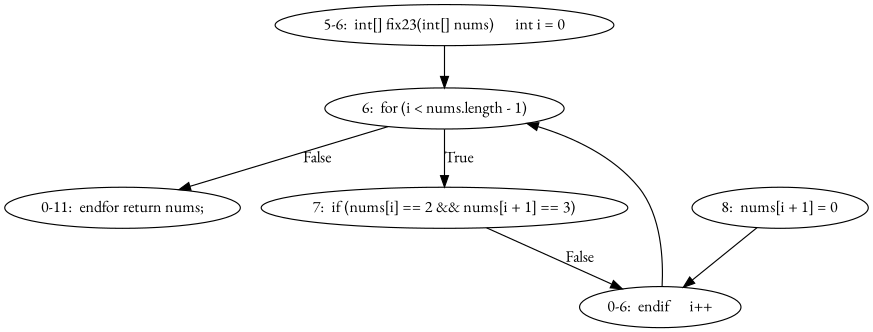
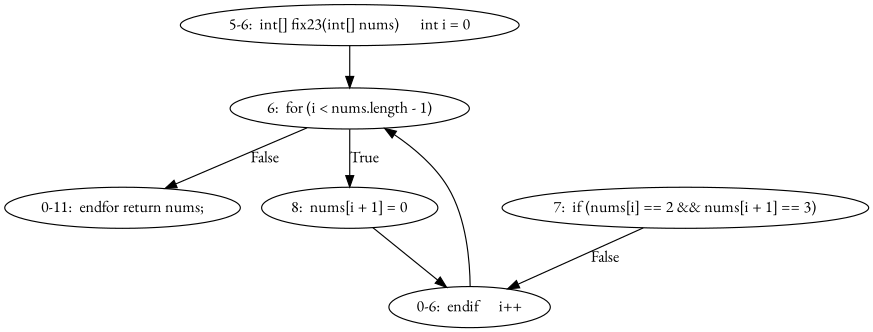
edge "6:  for (i < nums.length - 1)" -> "7:  if (nums[i] == 2 && nums[i + 1] == 3)": now "6:  for (i < nums.length - 1)" -> "8:  nums[i + 1] = 0"
